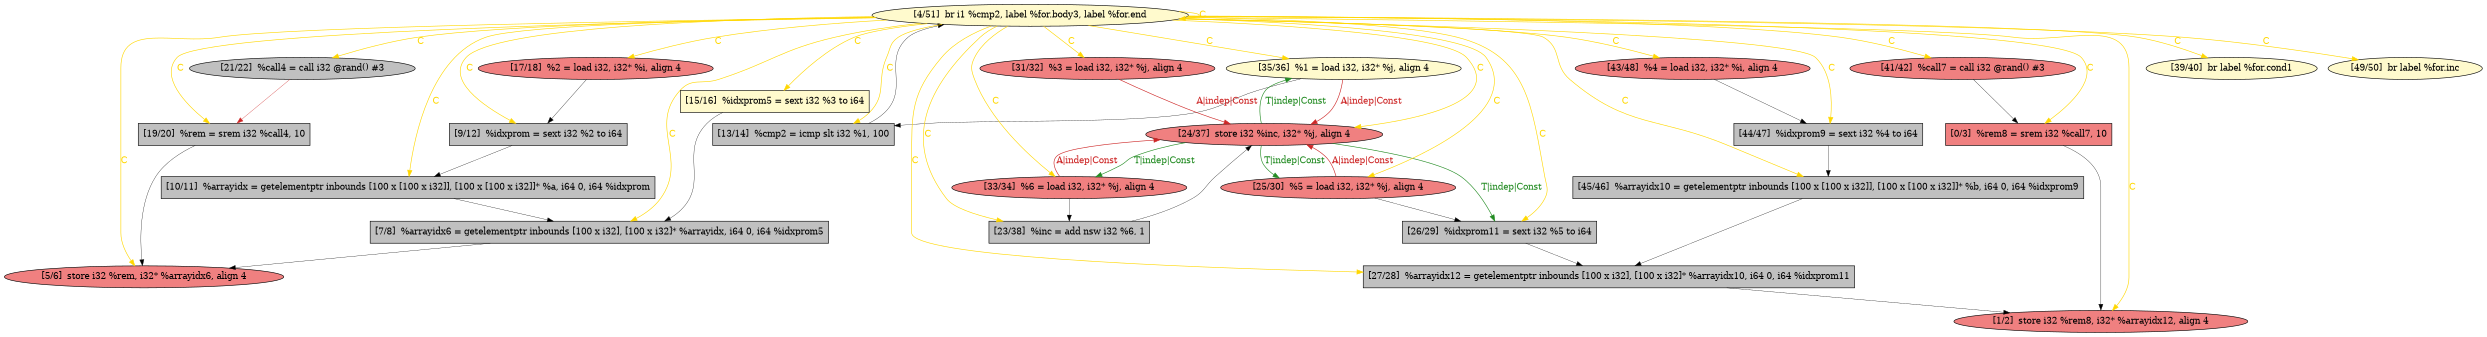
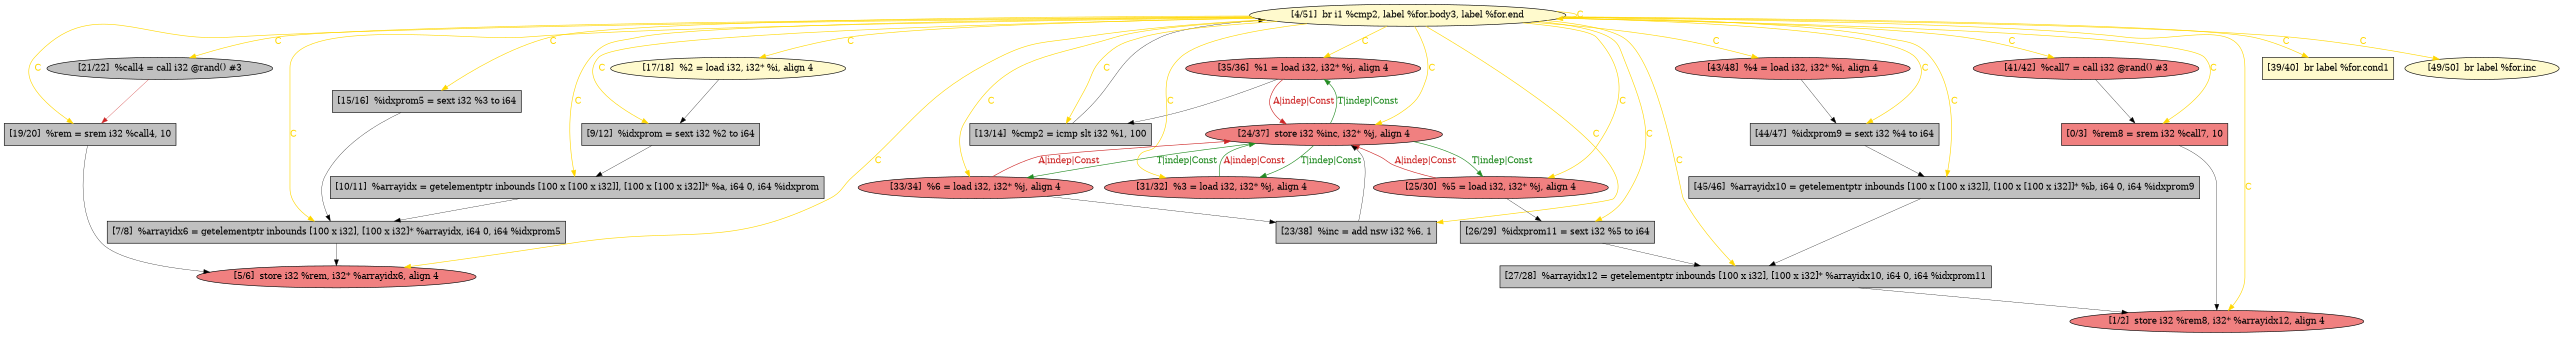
node "[17/18]  %2 = load i32, i32* %i, align 4": fillcolor lightcoral -> lemonchiffon
node "[35/36]  %1 = load i32, i32* %j, align 4": fillcolor lemonchiffon -> lightcoral
node "[39/40]  br label %for.cond1": shape ellipse -> box
node "[15/16]  %idxprom5 = sext i32 %3 to i64": fillcolor lemonchiffon -> grey
edge "[31/32]  %3 = load i32, i32* %j, align 4" -> "[24/37]  store i32 %inc, i32* %j, align 4": color firebrick3 -> forestgreen
edge "[24/37]  store i32 %inc, i32* %j, align 4" -> "[26/29]  %idxprom11 = sext i32 %5 to i64": now "[24/37]  store i32 %inc, i32* %j, align 4" -> "[31/32]  %3 = load i32, i32* %j, align 4"
